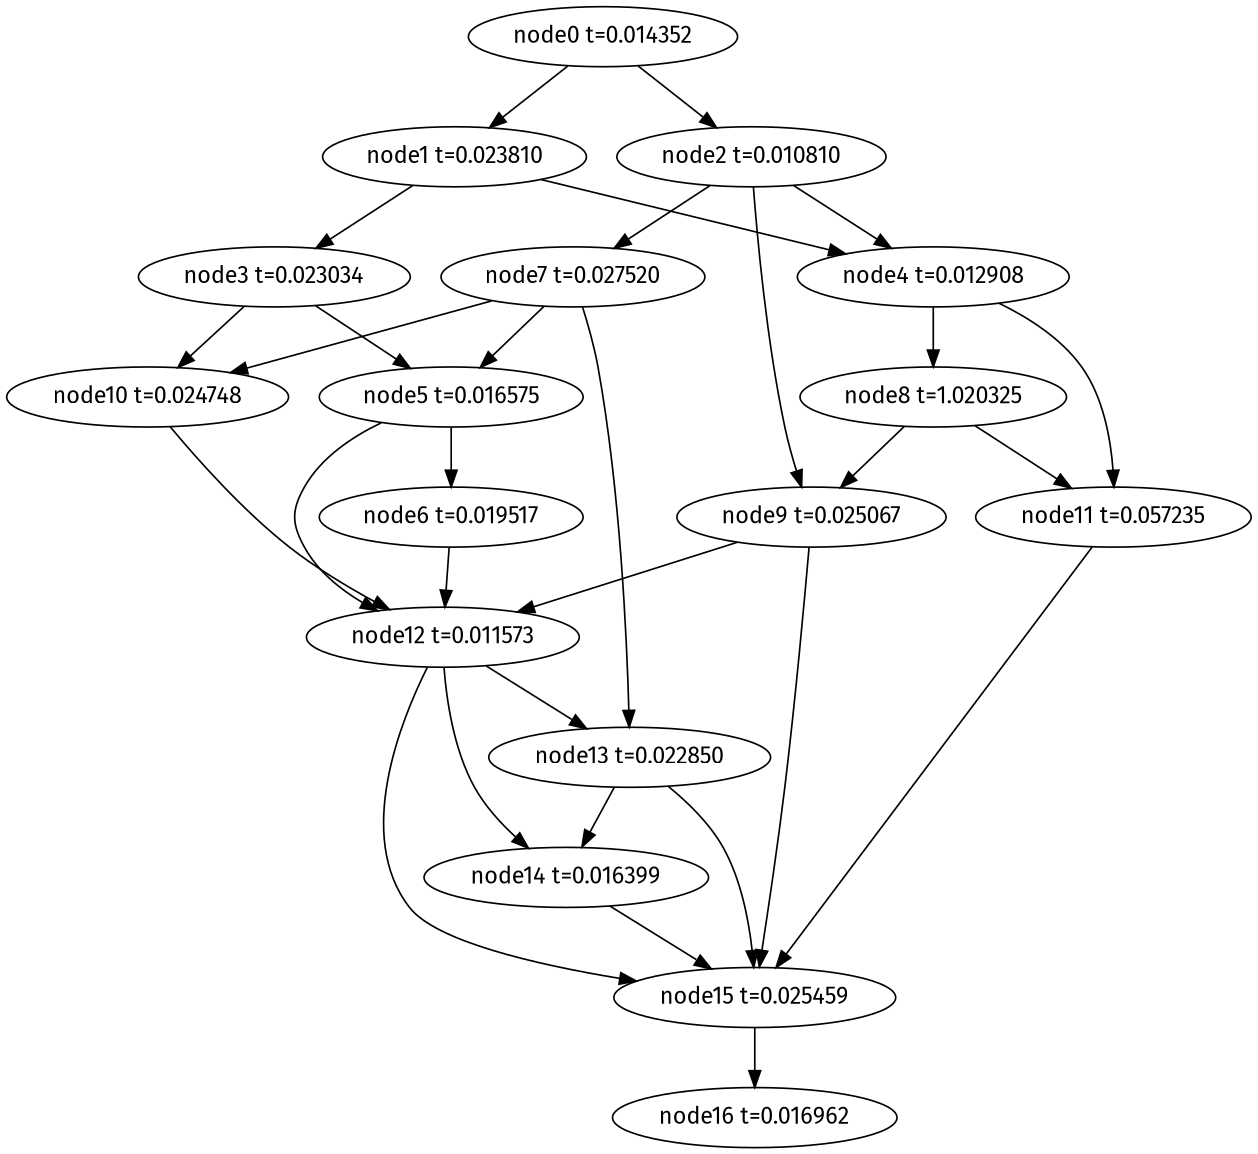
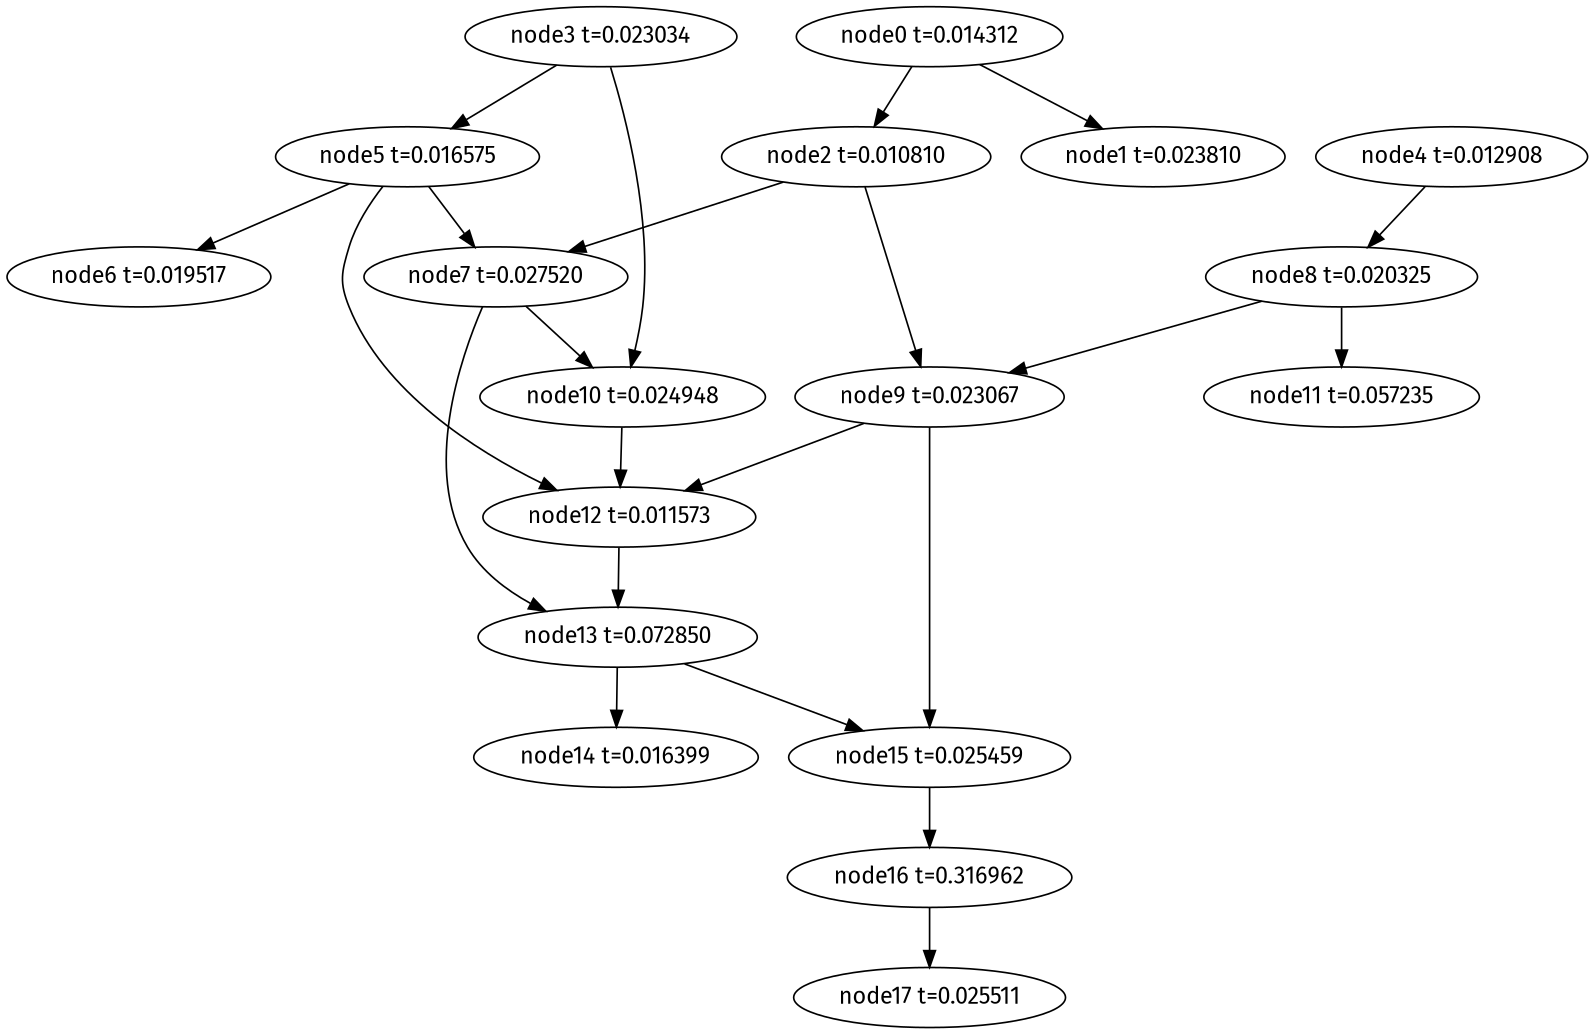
node "node0 t=0.014352": label "node0 t=0.014352" -> "node0 t=0.014312"
edge "node1 t=0.023810" -> "node3 t=0.023034": removed
edge "node2 t=0.010810" -> "node4 t=0.012908": removed
edge "node1 t=0.023810" -> "node4 t=0.012908": removed
edge "node7 t=0.027520" -> "node5 t=0.016575": reversed
edge "node4 t=0.012908" -> "node11 t=0.057235": removed
node "node10 t=0.024748": label "node10 t=0.024748" -> "node10 t=0.024948"
node "node8 t=1.020325": label "node8 t=1.020325" -> "node8 t=0.020325"
node "node9 t=0.025067": label "node9 t=0.025067" -> "node9 t=0.023067"
edge "node6 t=0.019517" -> "node12 t=0.011573": removed
edge "node11 t=0.057235" -> "node15 t=0.025459": removed
node "node13 t=0.022850": label "node13 t=0.022850" -> "node13 t=0.072850"
edge "node12 t=0.011573" -> "node14 t=0.016399": removed
edge "node12 t=0.011573" -> "node15 t=0.025459": removed
edge "node14 t=0.016399" -> "node15 t=0.025459": removed
node "node17 t=0.025511": added
node "node16 t=0.016962": label "node16 t=0.016962" -> "node16 t=0.316962"
